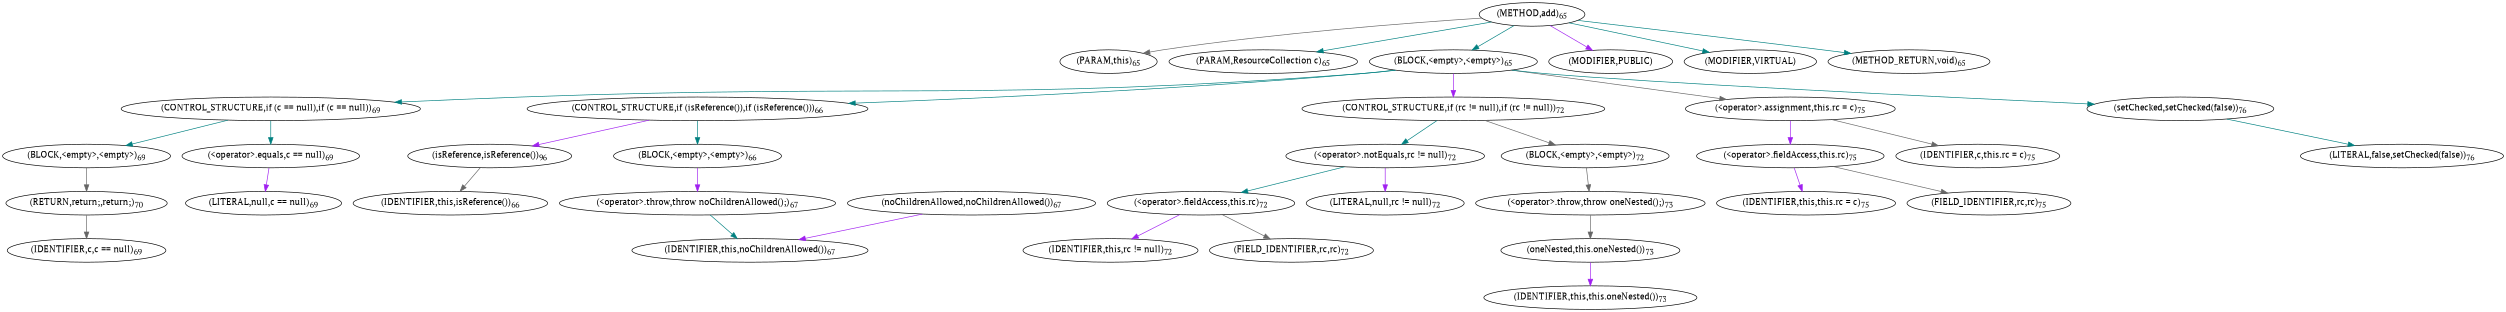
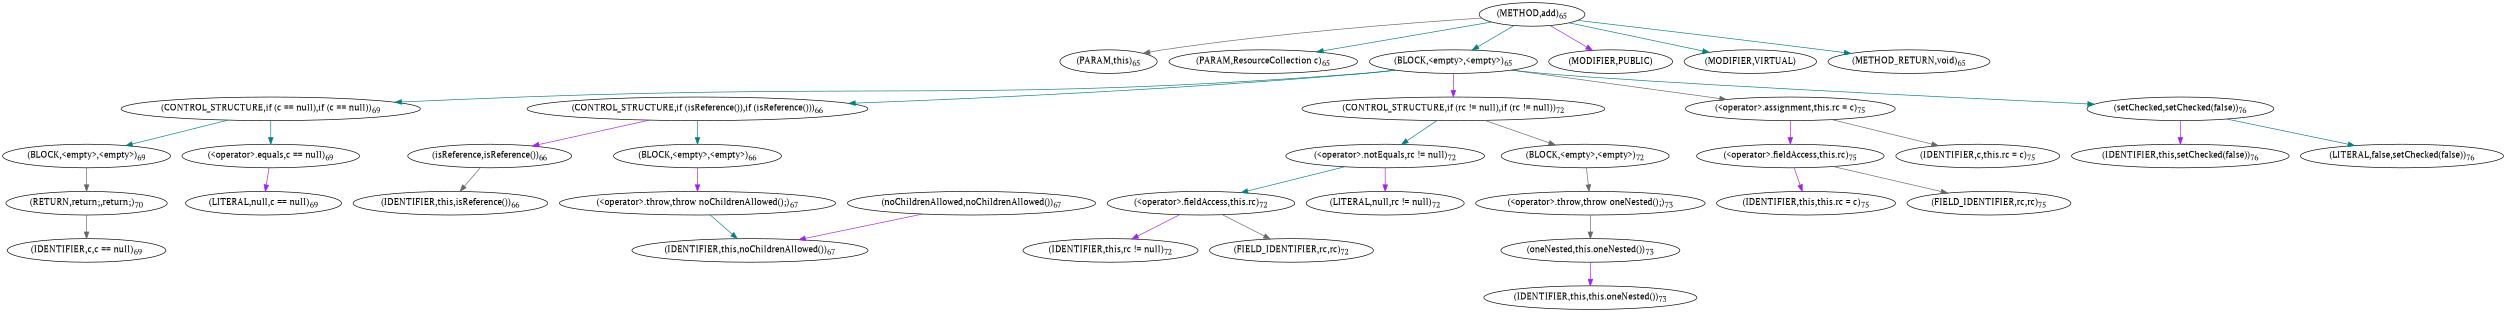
node "(isReference,isReference())": text "96" -> "66"
node "(IDENTIFIER,this,setChecked(false))": added
